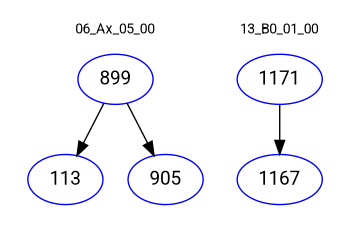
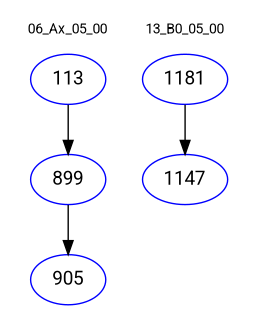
cluster "13_B0_01_00": label "13_B0_01_00" -> "13_B0_05_00"
node "1171": label "1171" -> "1181"
edge "899" -> "113": reversed
node "1167": label "1167" -> "1147"
